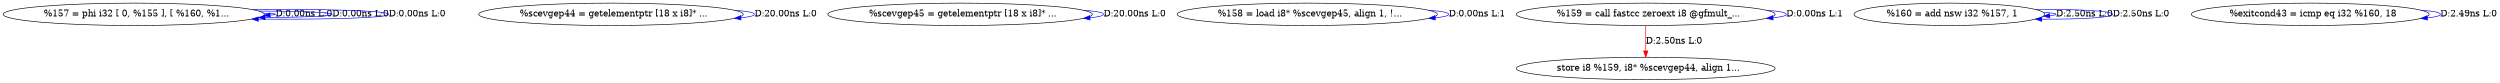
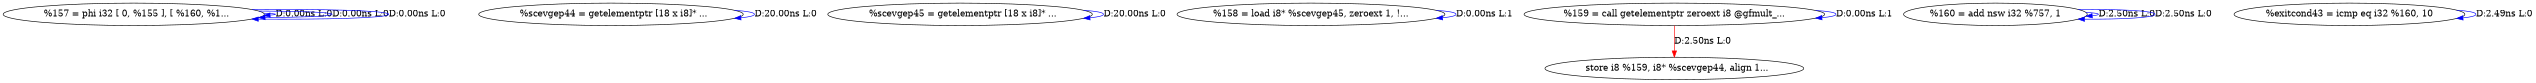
node "%158 = load i8* %scevgep45, align 1, !...": label "%158 = load i8* %scevgep45, align 1, !..." -> "%158 = load i8* %scevgep45, zeroext 1, !..."
node "%159 = call fastcc zeroext i8 @gfmult_...": label "%159 = call fastcc zeroext i8 @gfmult_..." -> "%159 = call getelementptr zeroext i8 @gfmult_..."
node "%160 = add nsw i32 %157, 1": label "%160 = add nsw i32 %157, 1" -> "%160 = add nsw i32 %757, 1"
node "%exitcond43 = icmp eq i32 %160, 18": label "%exitcond43 = icmp eq i32 %160, 18" -> "%exitcond43 = icmp eq i32 %160, 10"
